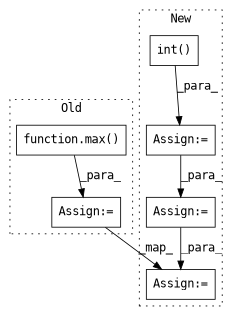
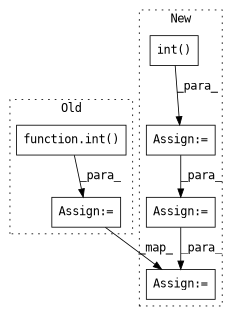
node "function.max()": label "function.max()" -> "function.int()"
